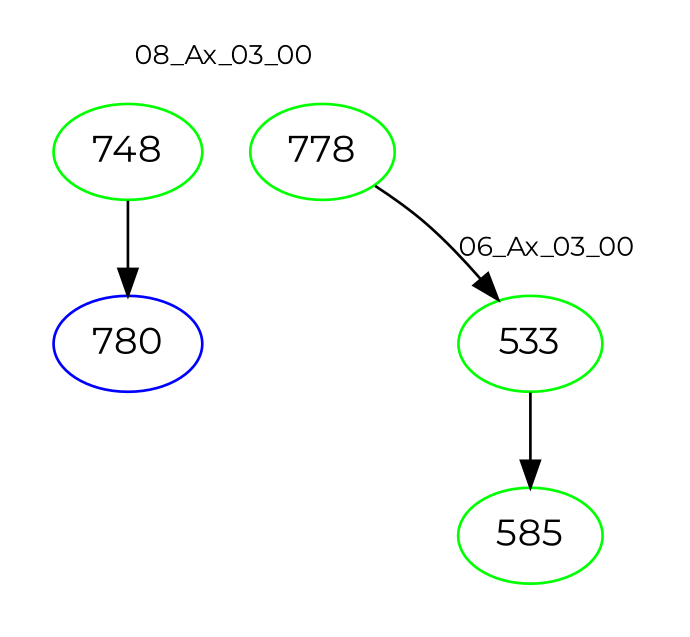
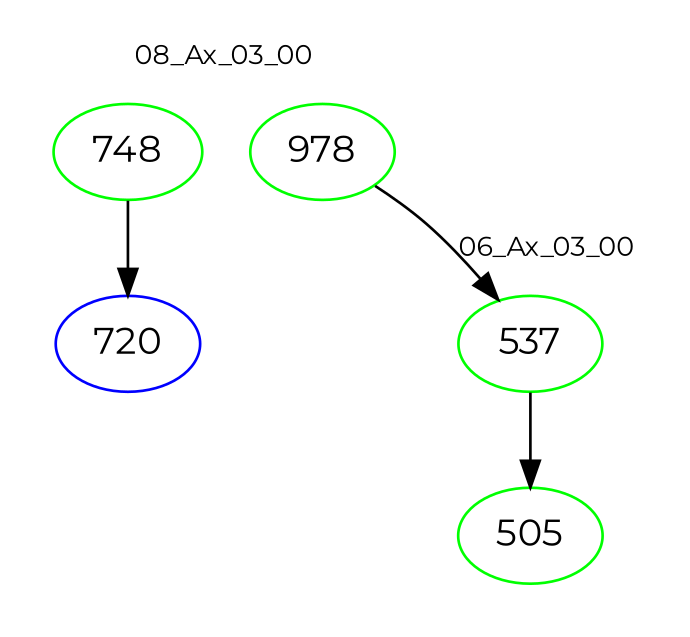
node "778": label "778" -> "978"
node "780": label "780" -> "720"
node "533": label "533" -> "537"
node "585": label "585" -> "505"
